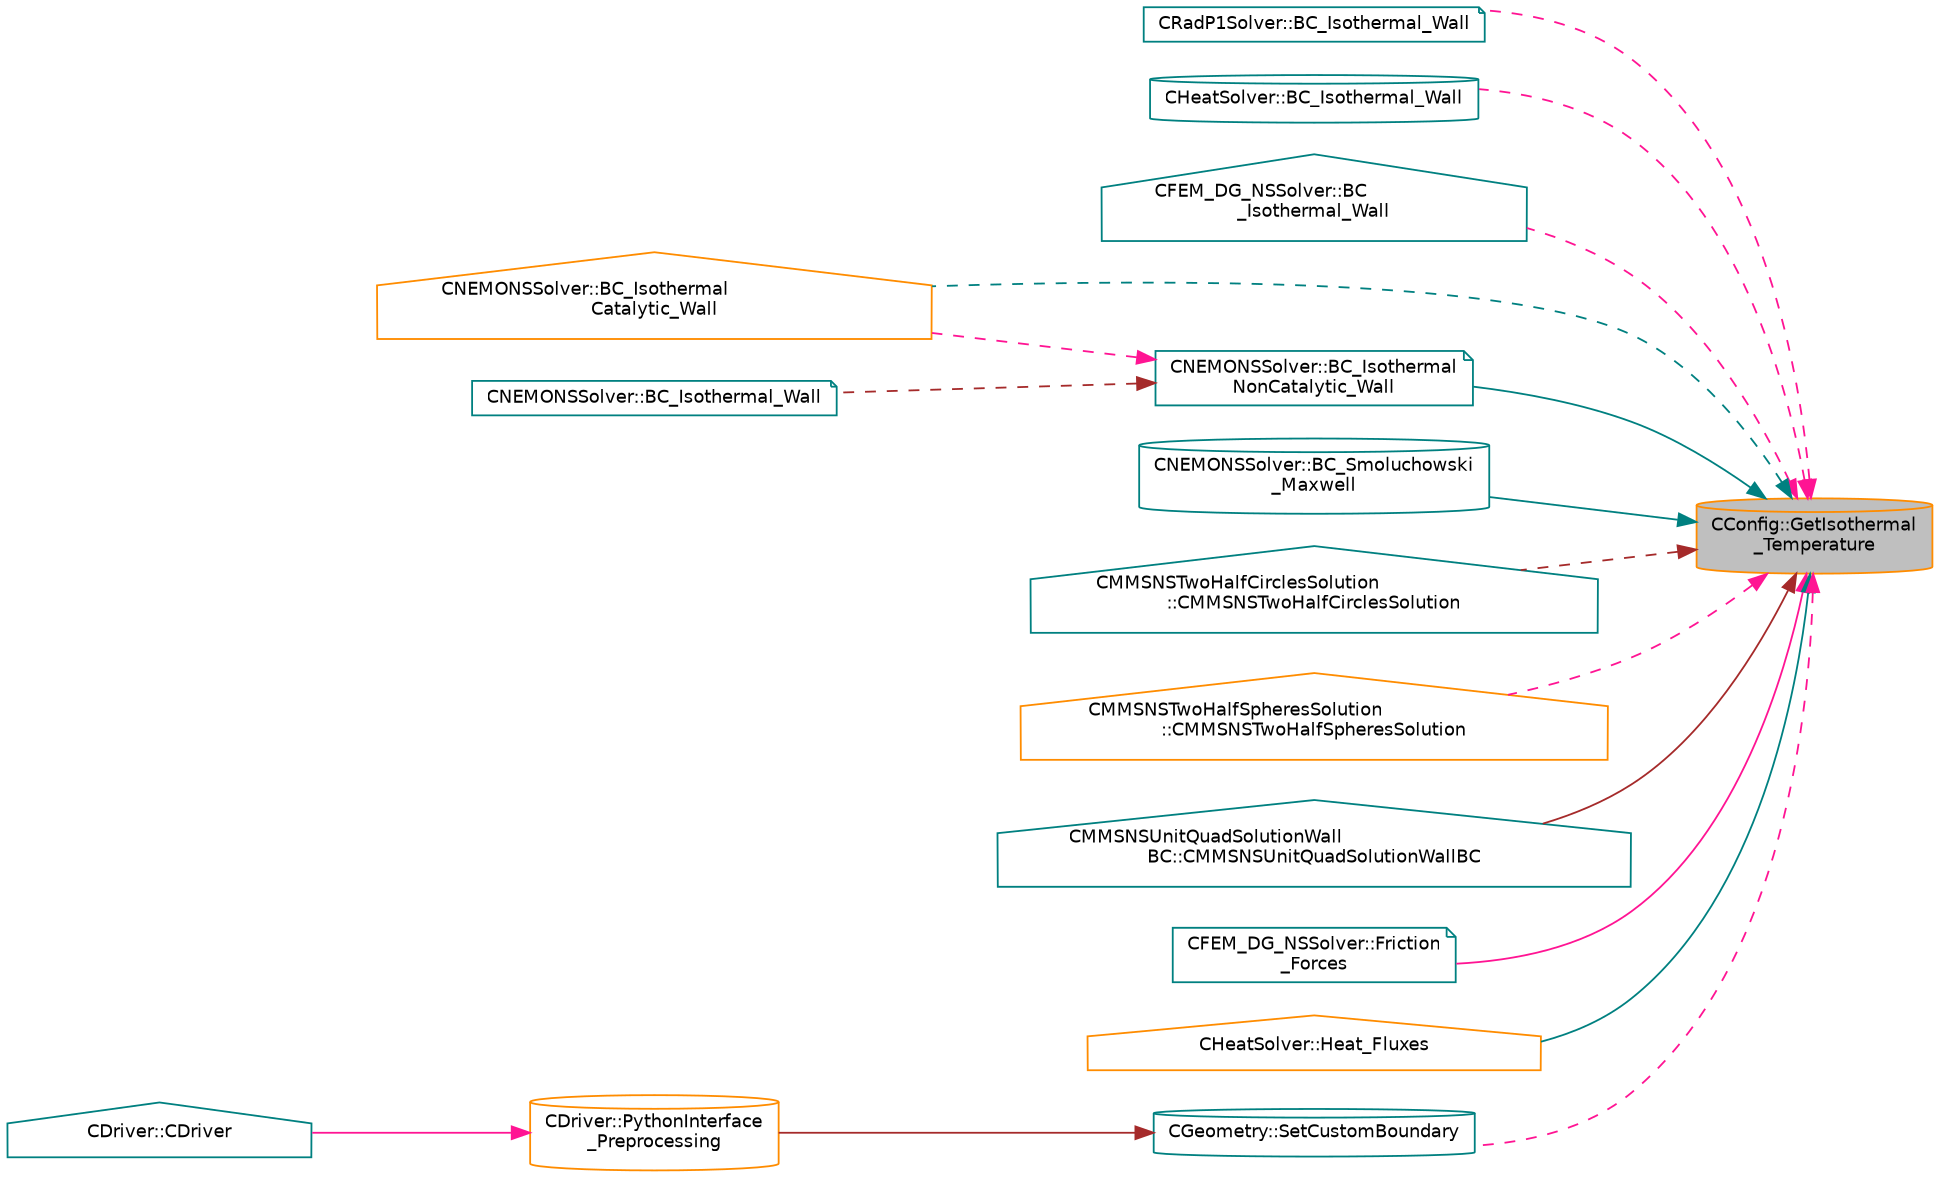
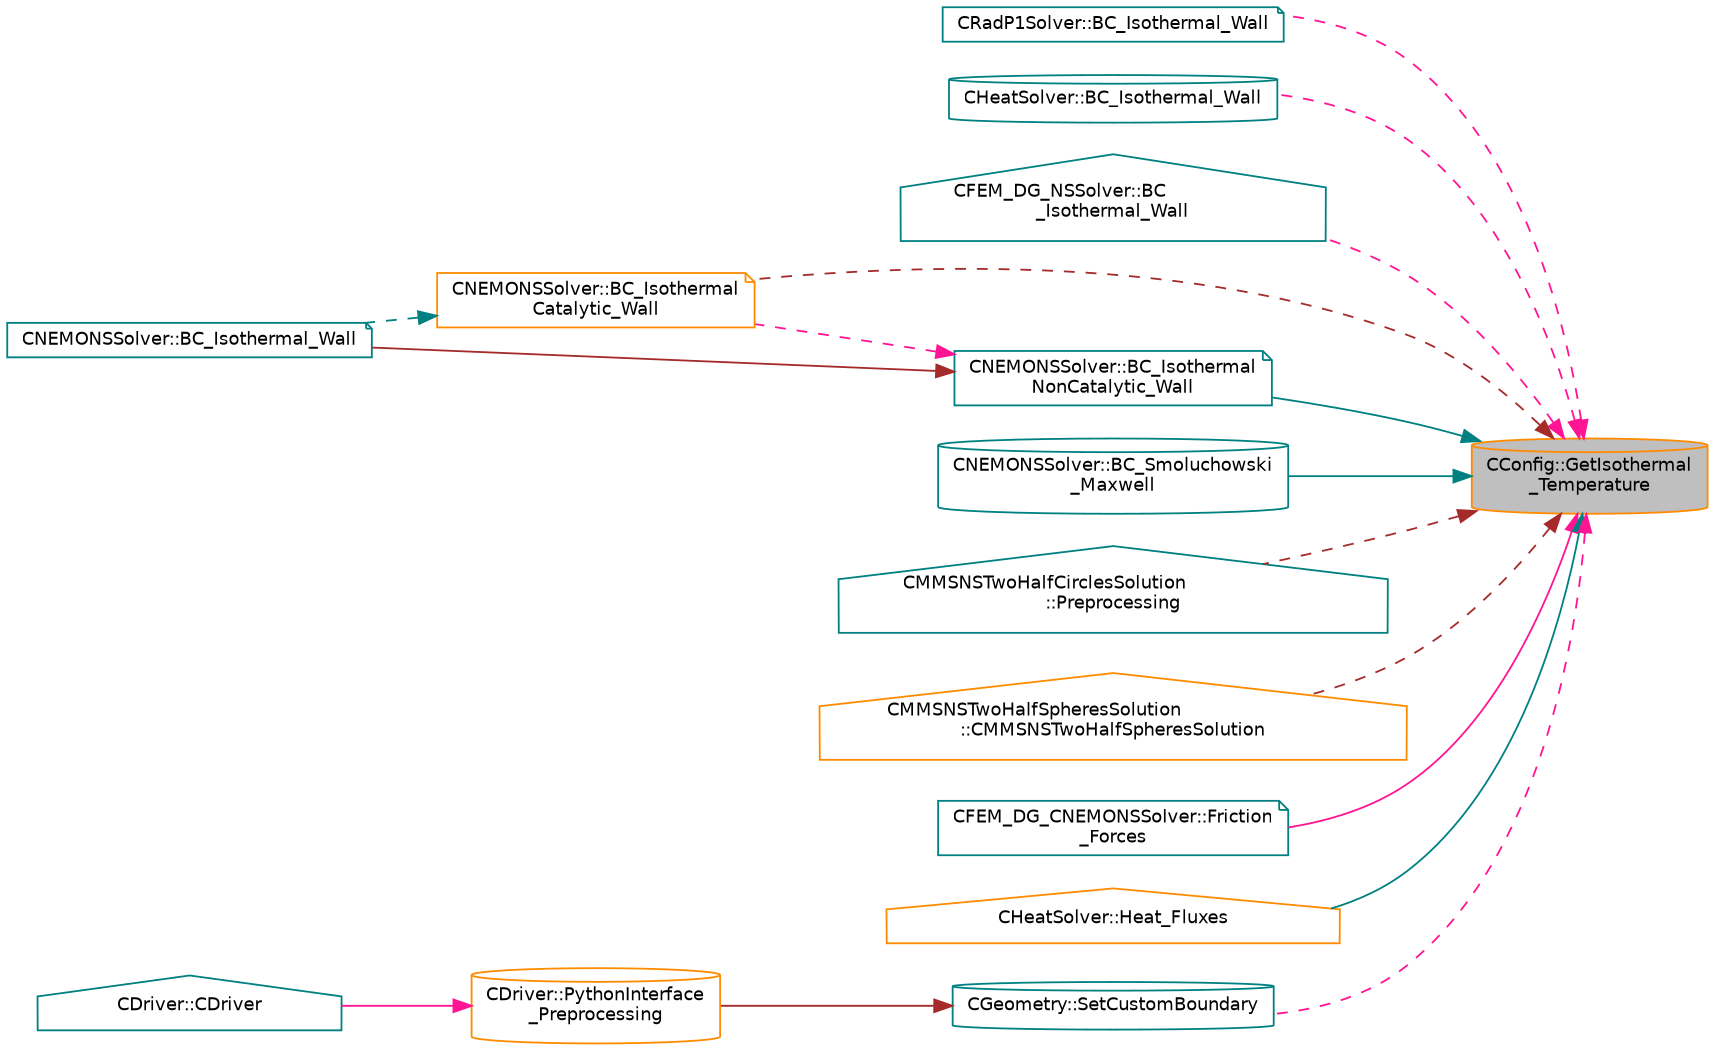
edge "CNEMONSSolver::BC_Isothermal Catalytic_Wall" -> "CConfig::GetIsothermal _Temperature": color teal -> brown
node "CNEMONSSolver::BC_Isothermal Catalytic_Wall": shape house -> note
edge "CNEMONSSolver::BC_Isothermal_Wall" -> "CNEMONSSolver::BC_Isothermal Catalytic_Wall": added
edge "CNEMONSSolver::BC_Isothermal_Wall" -> "CNEMONSSolver::BC_Isothermal NonCatalytic_Wall": style dashed -> solid
node "CMMSNSTwoHalfCirclesSolution ::CMMSNSTwoHalfCirclesSolution": label "CMMSNSTwoHalfCirclesSolution ::CMMSNSTwoHalfCirclesSolution" -> "CMMSNSTwoHalfCirclesSolution ::Preprocessing"
edge "CMMSNSTwoHalfSpheresSolution ::CMMSNSTwoHalfSpheresSolution" -> "CConfig::GetIsothermal _Temperature": color deeppink -> brown
node "CMMSNSUnitQuadSolutionWall BC::CMMSNSUnitQuadSolutionWallBC": removed
node "CFEM_DG_NSSolver::Friction _Forces": label "CFEM_DG_NSSolver::Friction _Forces" -> "CFEM_DG_CNEMONSSolver::Friction _Forces"
